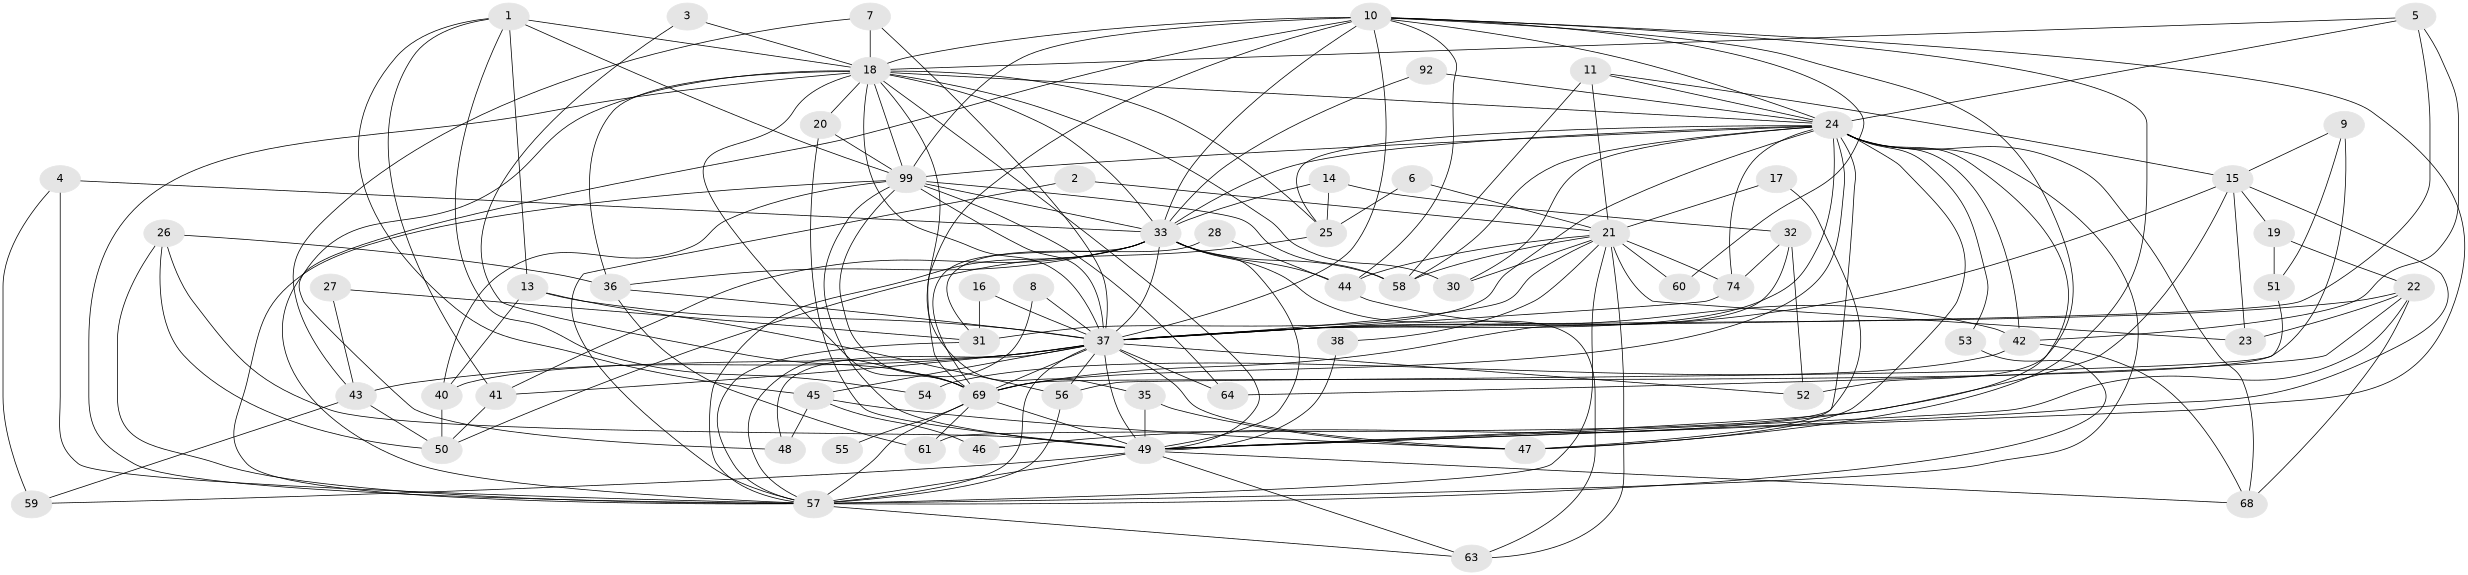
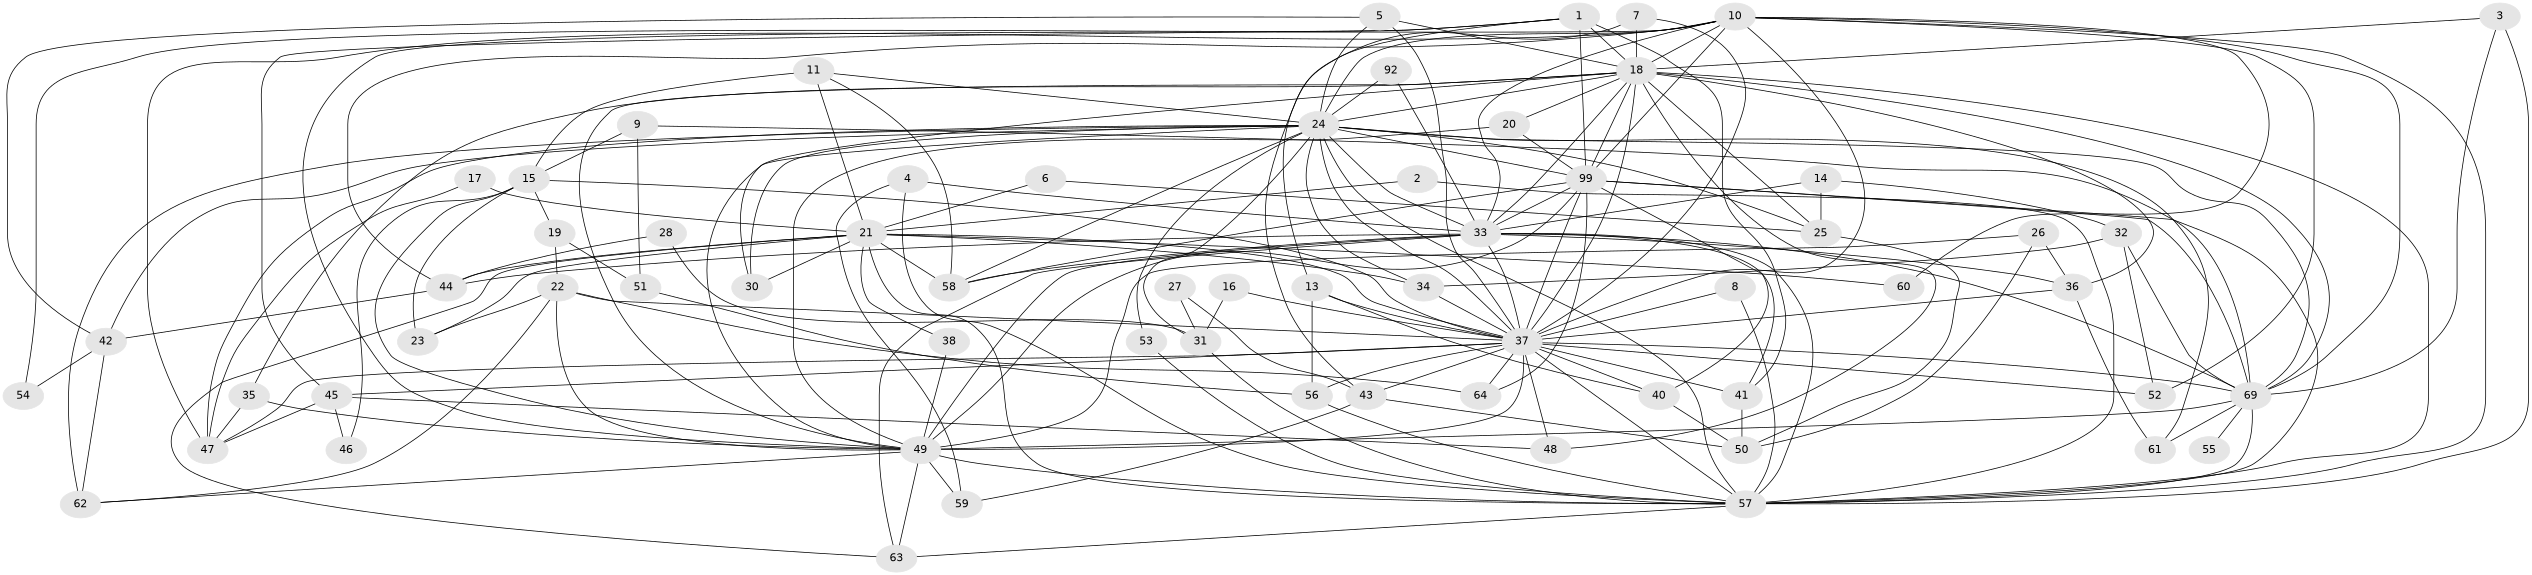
node "74": label "74" -> "34"
edge "26" -- "57": now "3" -- "57"
node "68": label "68" -> "62"
